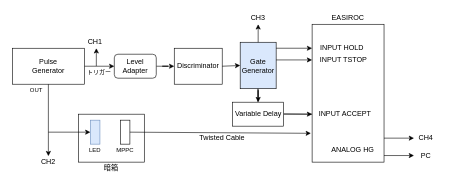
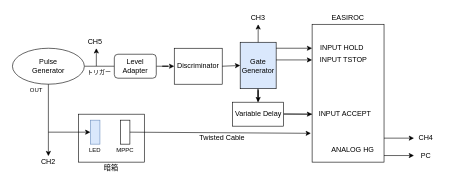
node "CH1": label "CH1" -> "CH5"
node "Pulse Generator": shape rectangle -> ellipse
edge "Pulse Generator" -> "Level Adapter": arrowhead classic -> none
